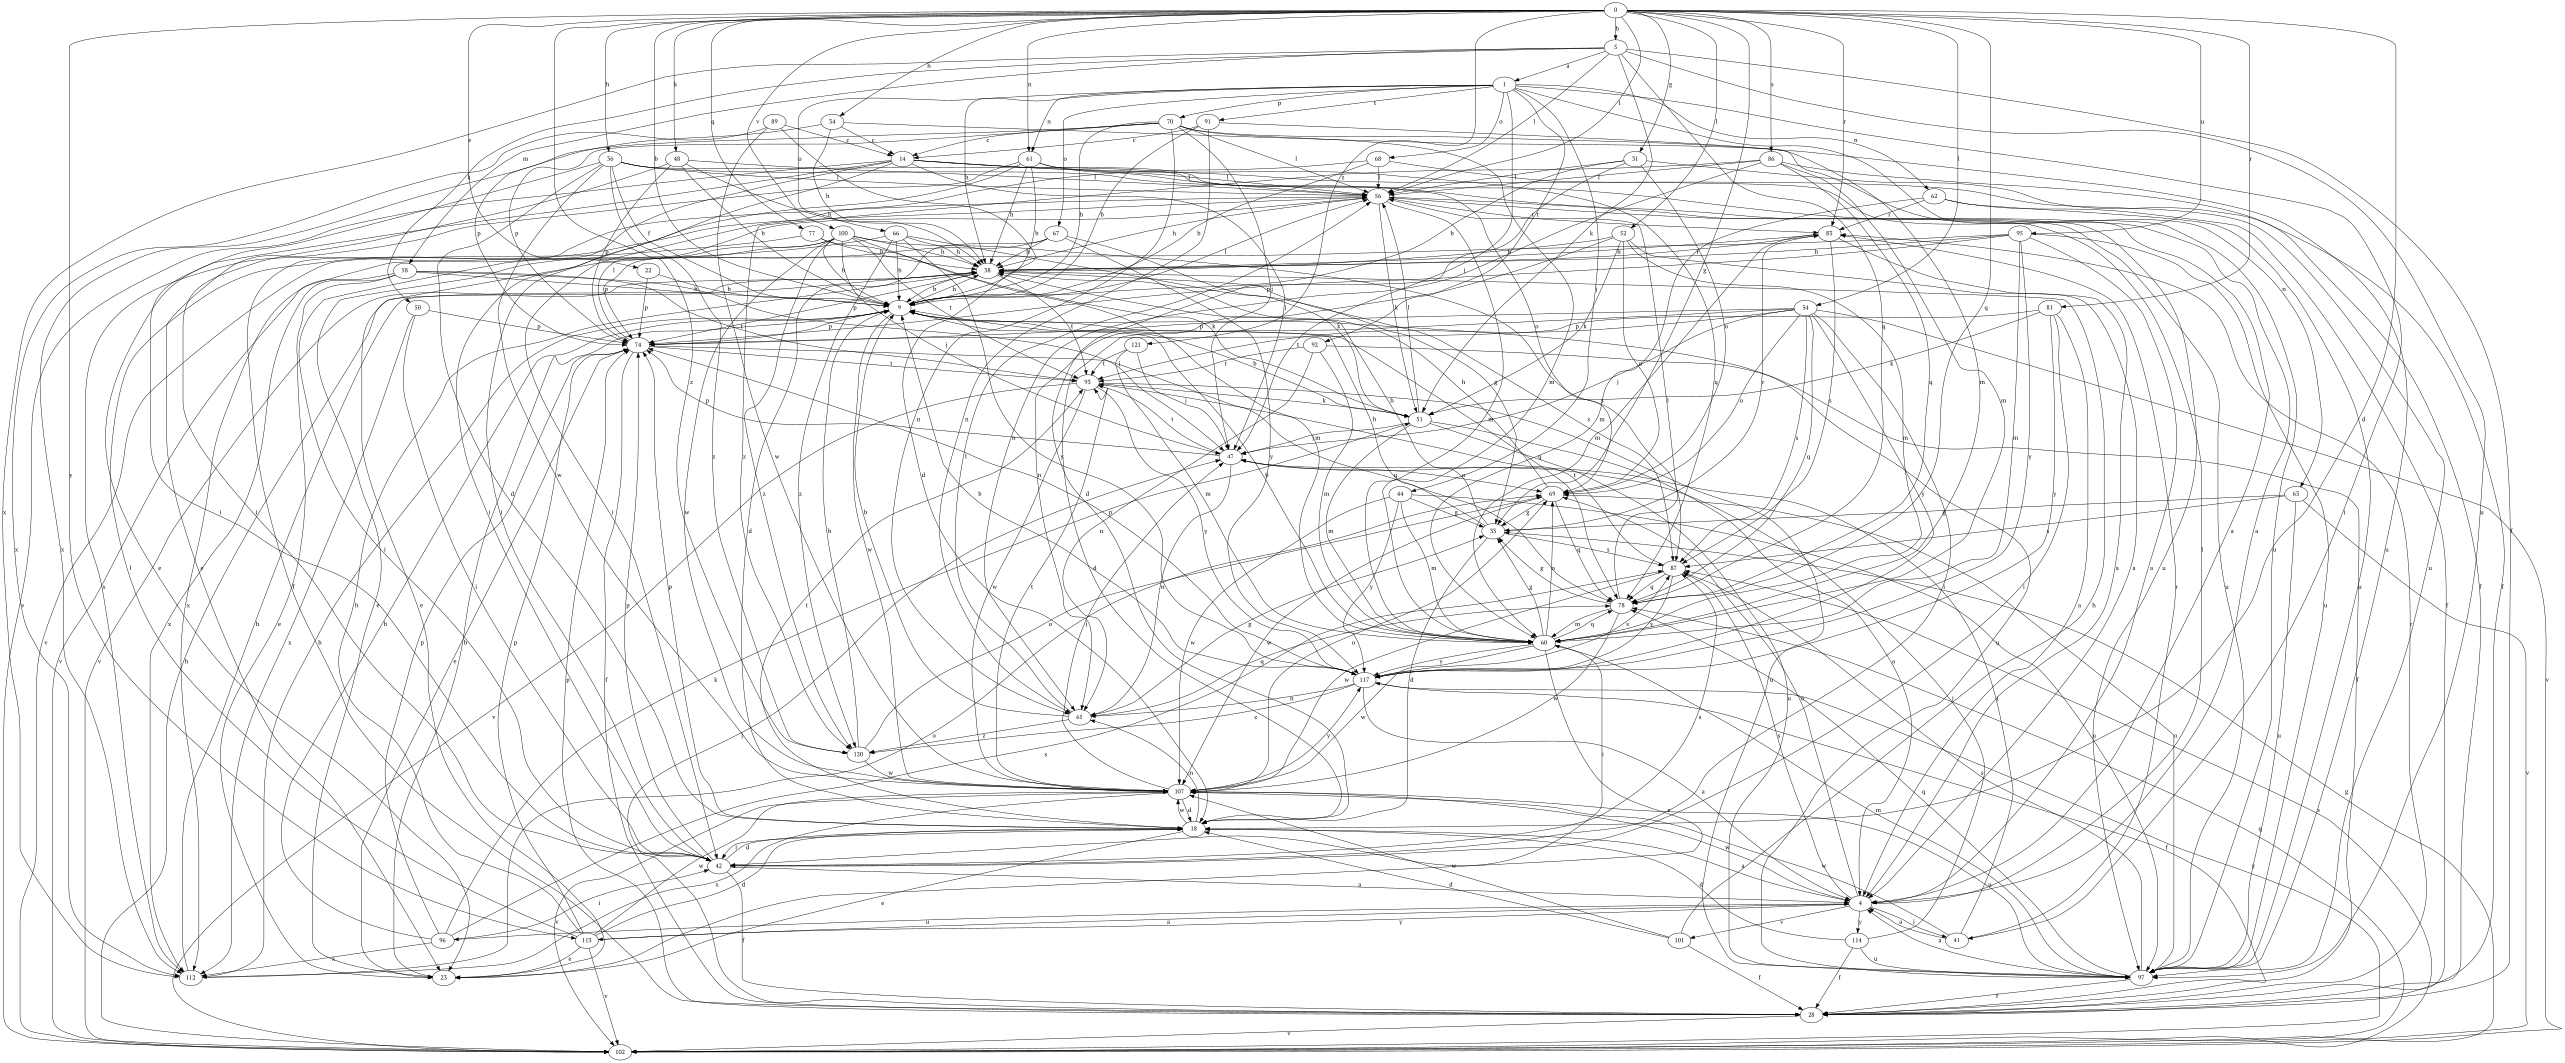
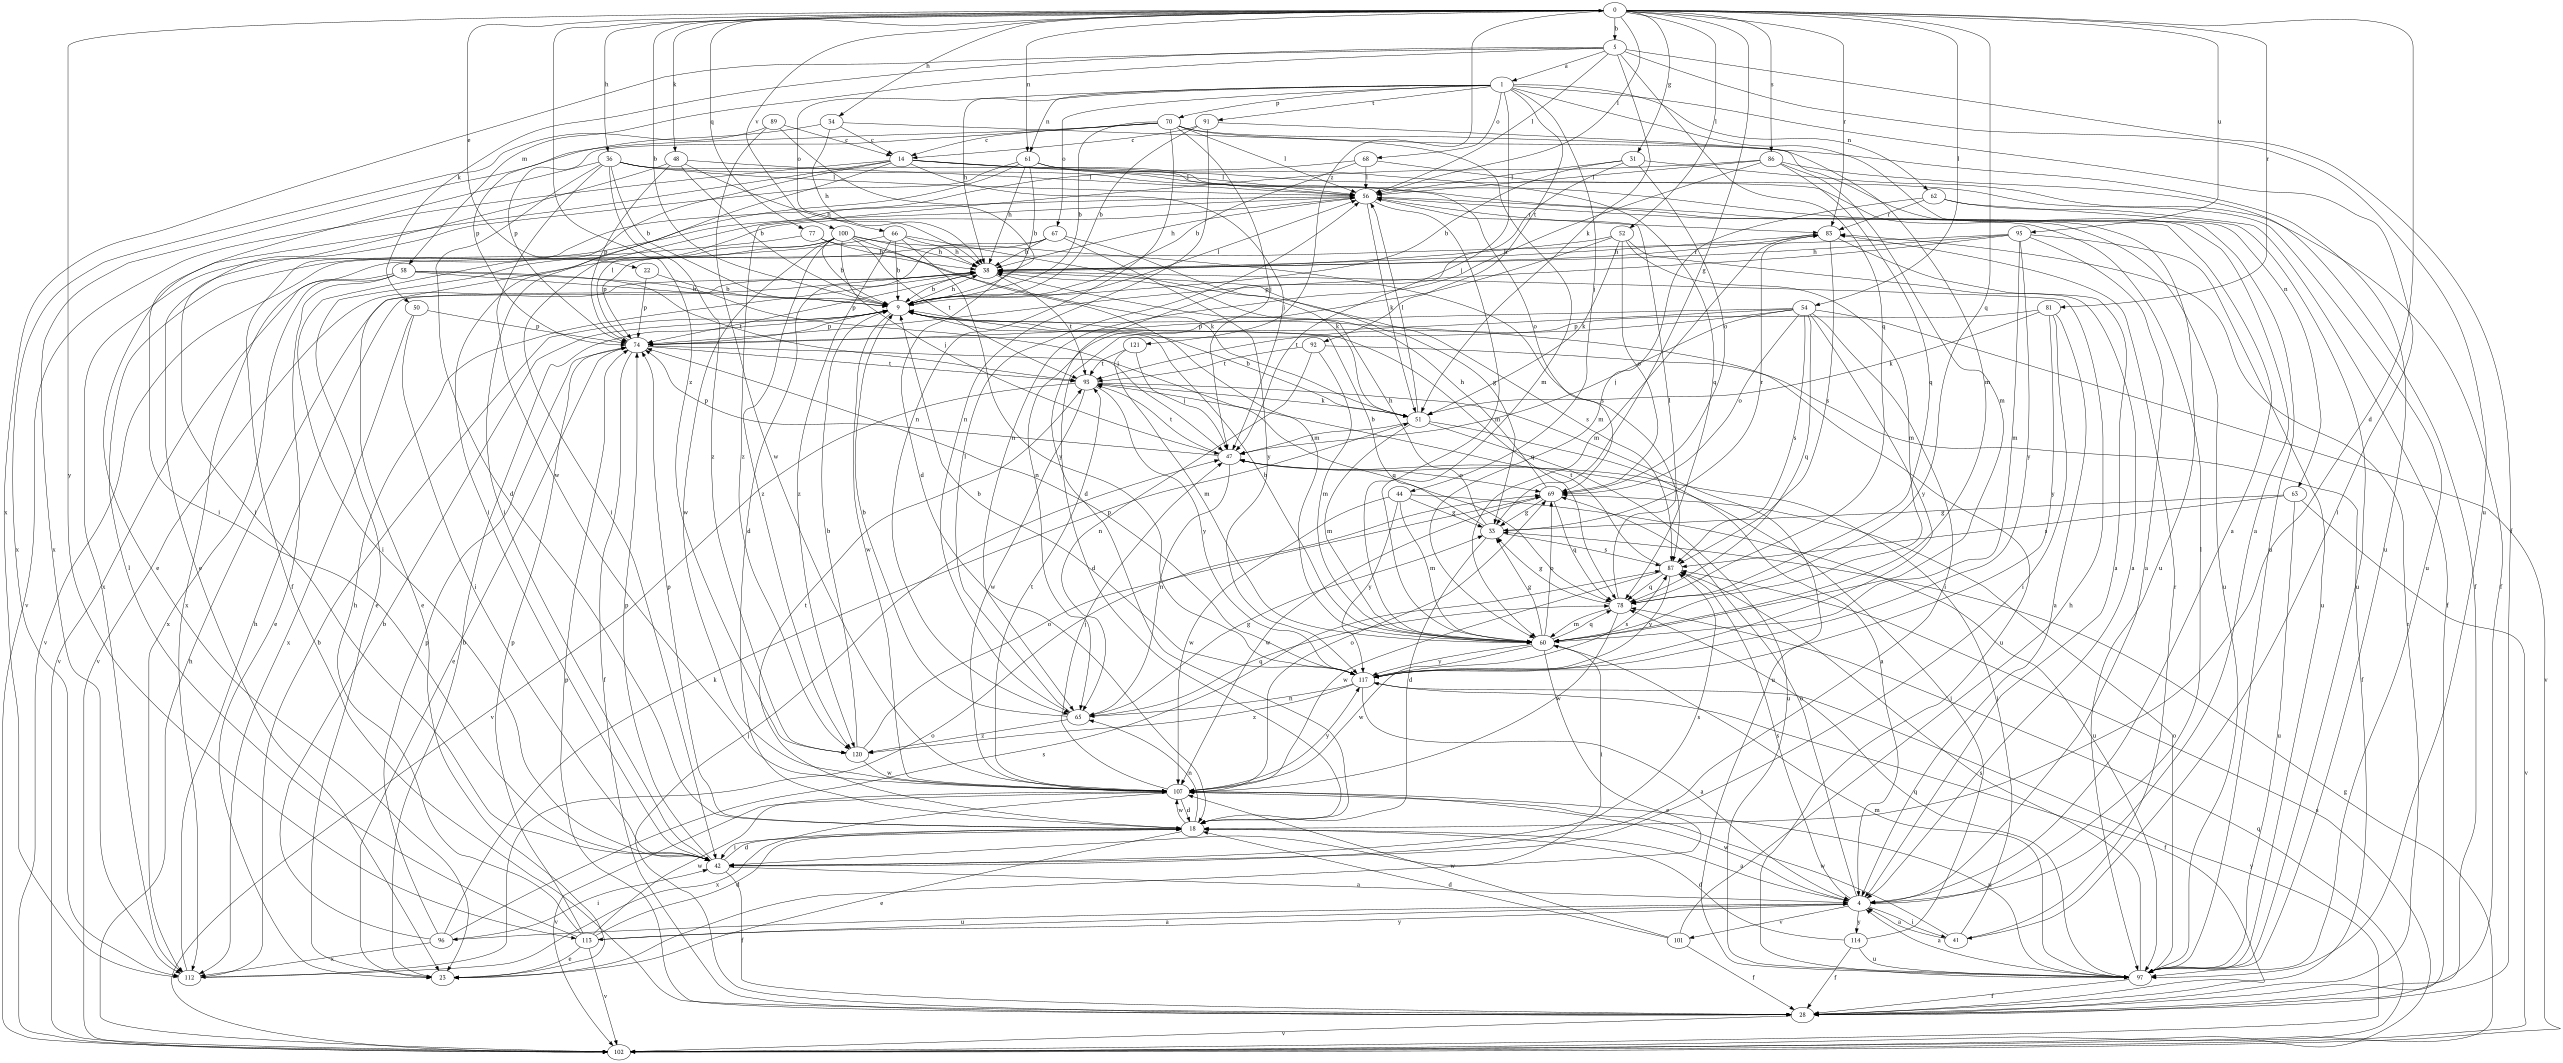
edge "0" -> "9": reversed
edge "36" -> "9": label "f" -> "b"
